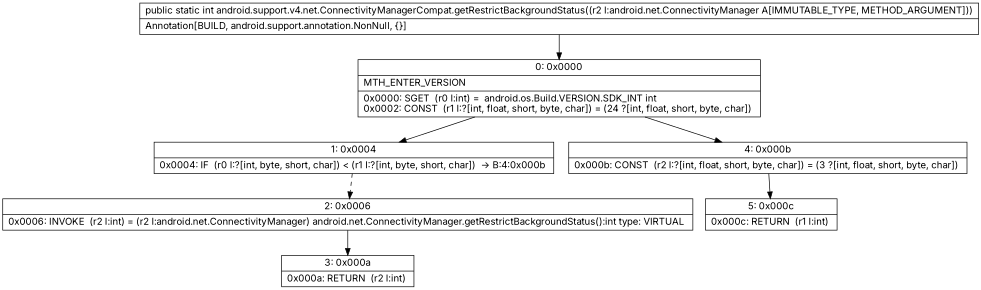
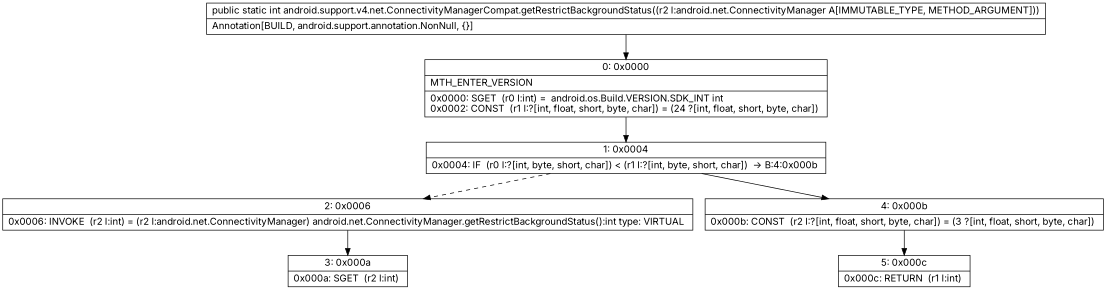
edge "0: 0x0000" -> "4: 0x000b": now "1: 0x0004" -> "4: 0x000b"
node "3: 0x000a": text "0x000a: RETURN  (r2 I:int)" -> "0x000a: SGET  (r2 I:int)"
